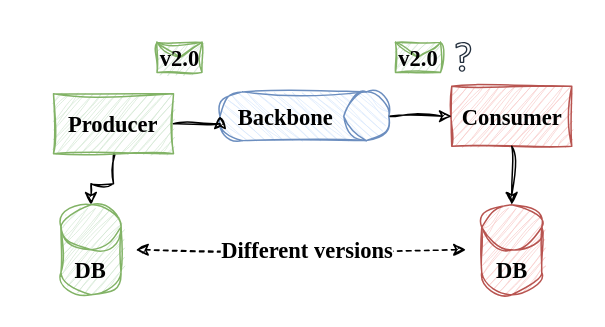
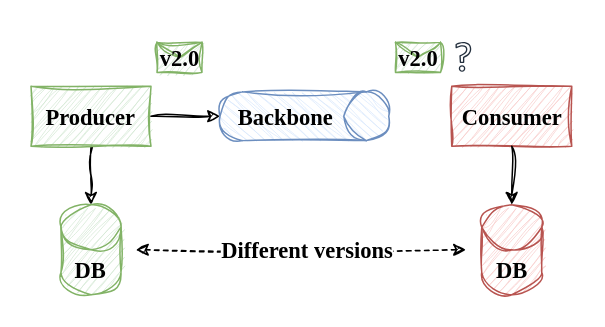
edge "Backbone" -> "Consumer": removed
node "Producer": moved (113, 124) -> (91, 116)
